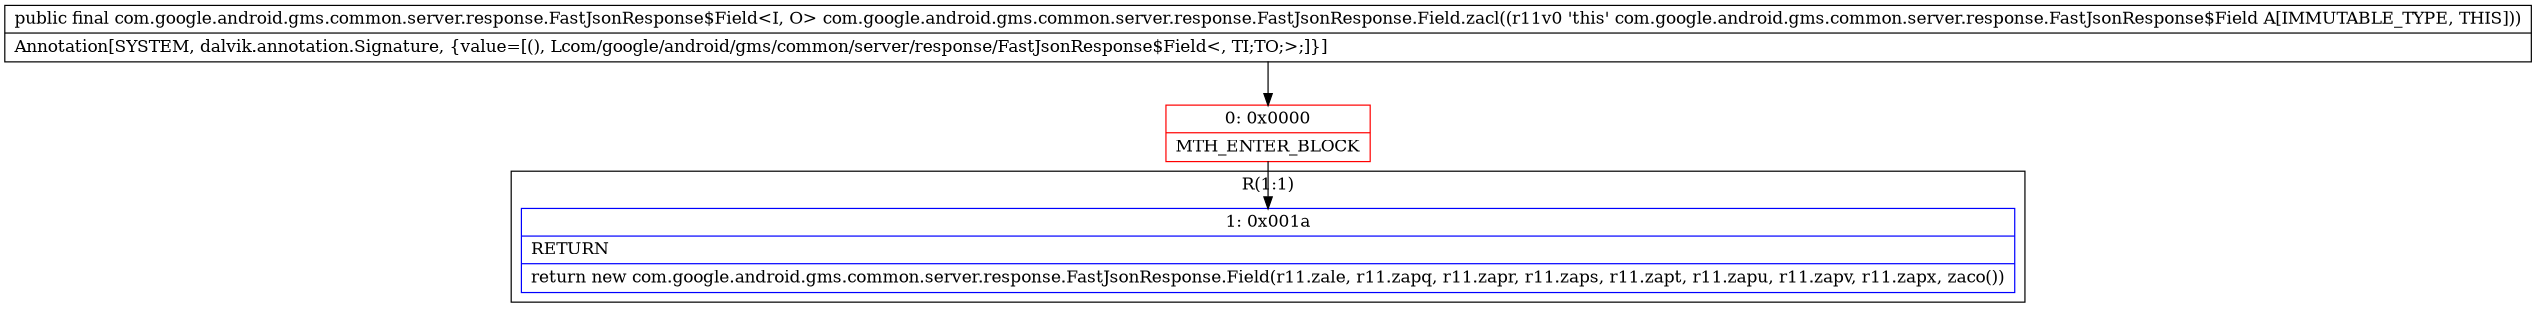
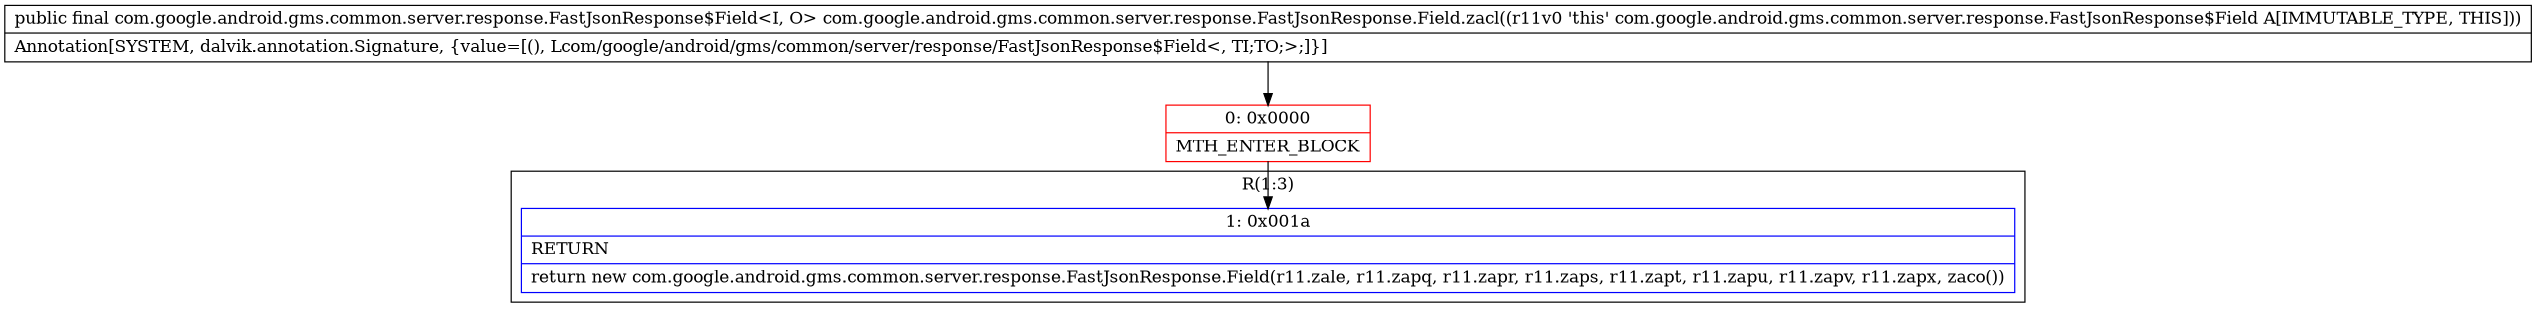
cluster "R(1:1)": label "R(1:1)" -> "R(1:3)"
